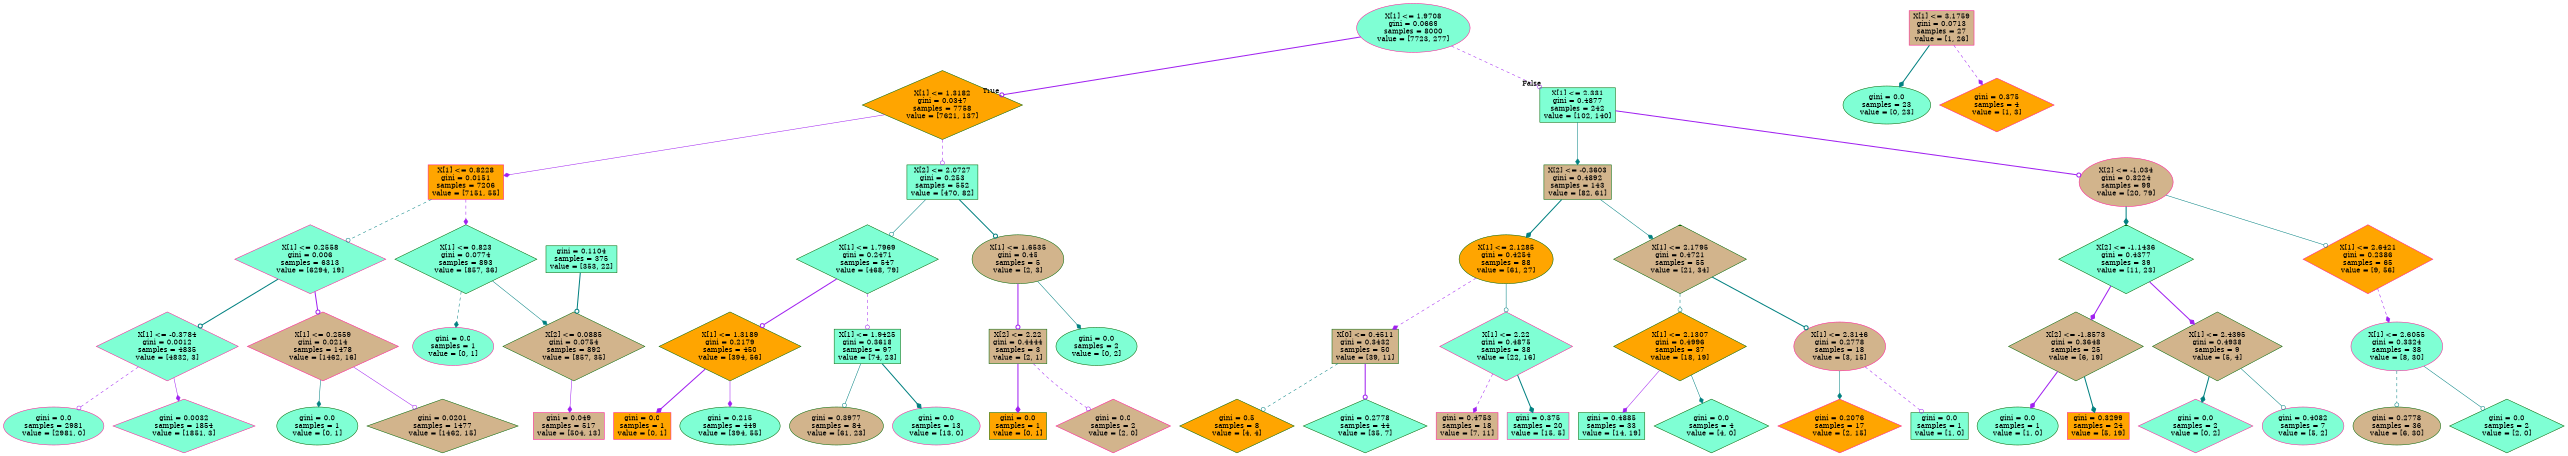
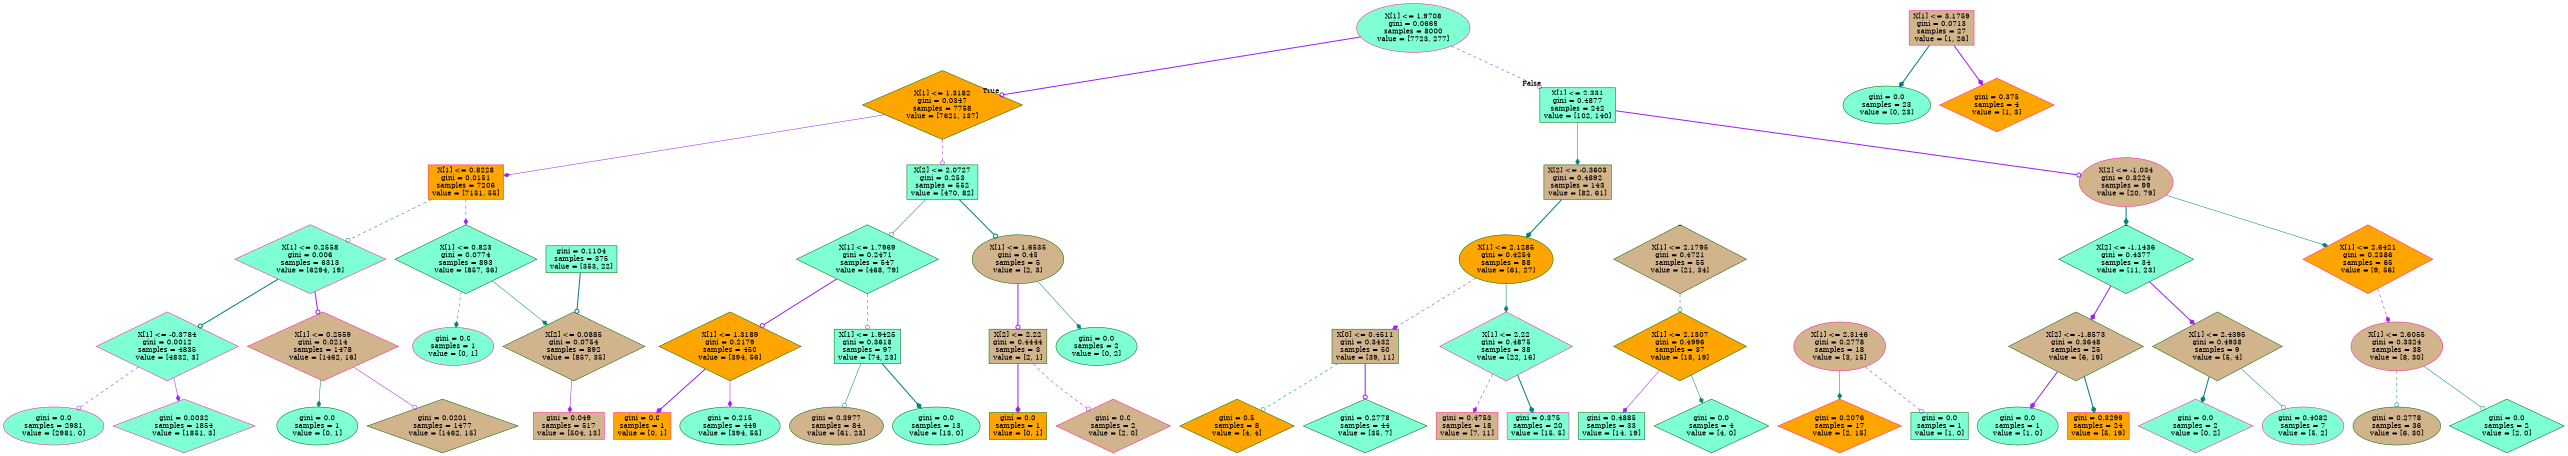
edge "X[1] <= 3.1759 gini = 0.0713 samples = 27 value = [1, 26]" -> "gini = 0.375 samples = 4 value = [1, 3]": style dashed -> bold
edge "X[2] <= -0.3603 gini = 0.4892 samples = 143 value = [82, 61]" -> "X[1] <= 2.1795 gini = 0.4721 samples = 55 value = [21, 34]": removed
edge "X[2] <= -1.034 gini = 0.3224 samples = 99 value = [20, 79]" -> "X[1] <= 2.6421 gini = 0.2386 samples = 65 value = [9, 56]": arrowhead odot -> diamond
node "X[2] <= -1.1436 gini = 0.4377 samples = 39 value = [11, 23]": label "X[2] <= -1.1436 gini = 0.4377 samples = 39 value = [11, 23]" -> "X[2] <= -1.1436 gini = 0.4377 samples = 34 value = [11, 23]"
edge "X[1] <= 2.1285 gini = 0.4254 samples = 88 value = [61, 27]" -> "X[1] <= 2.22 gini = 0.4875 samples = 38 value = [22, 16]": arrowhead odot -> diamond
edge "X[1] <= 2.1795 gini = 0.4721 samples = 55 value = [21, 34]" -> "X[1] <= 2.3146 gini = 0.2778 samples = 18 value = [3, 15]": removed
node "X[1] <= 2.6055 gini = 0.3324 samples = 38 value = [8, 30]": fillcolor aquamarine -> tan
node "gini = 0.0 samples = 13 value = [13, 0]": color deeppink -> darkgreen
